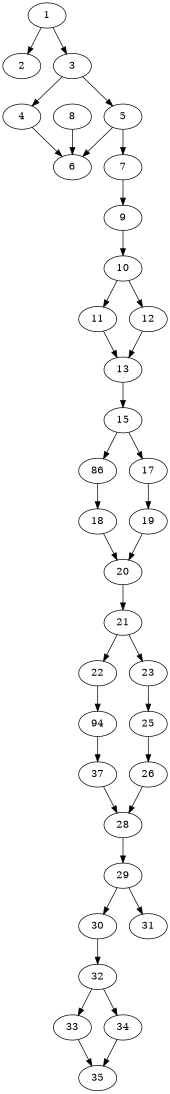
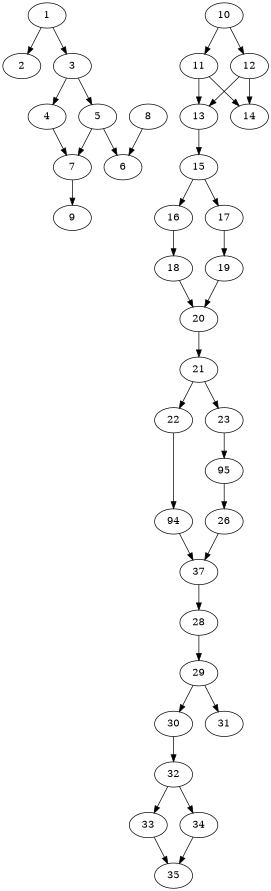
node "14": added
edge "4" -> "6": now "4" -> "7"
edge "9" -> "10": removed
node "86": label "86" -> "16"
node "25": label "25" -> "95"
edge "26" -> "28": now "26" -> "37"
